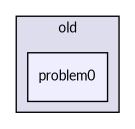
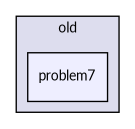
node "problem0": label "problem0" -> "problem7"
